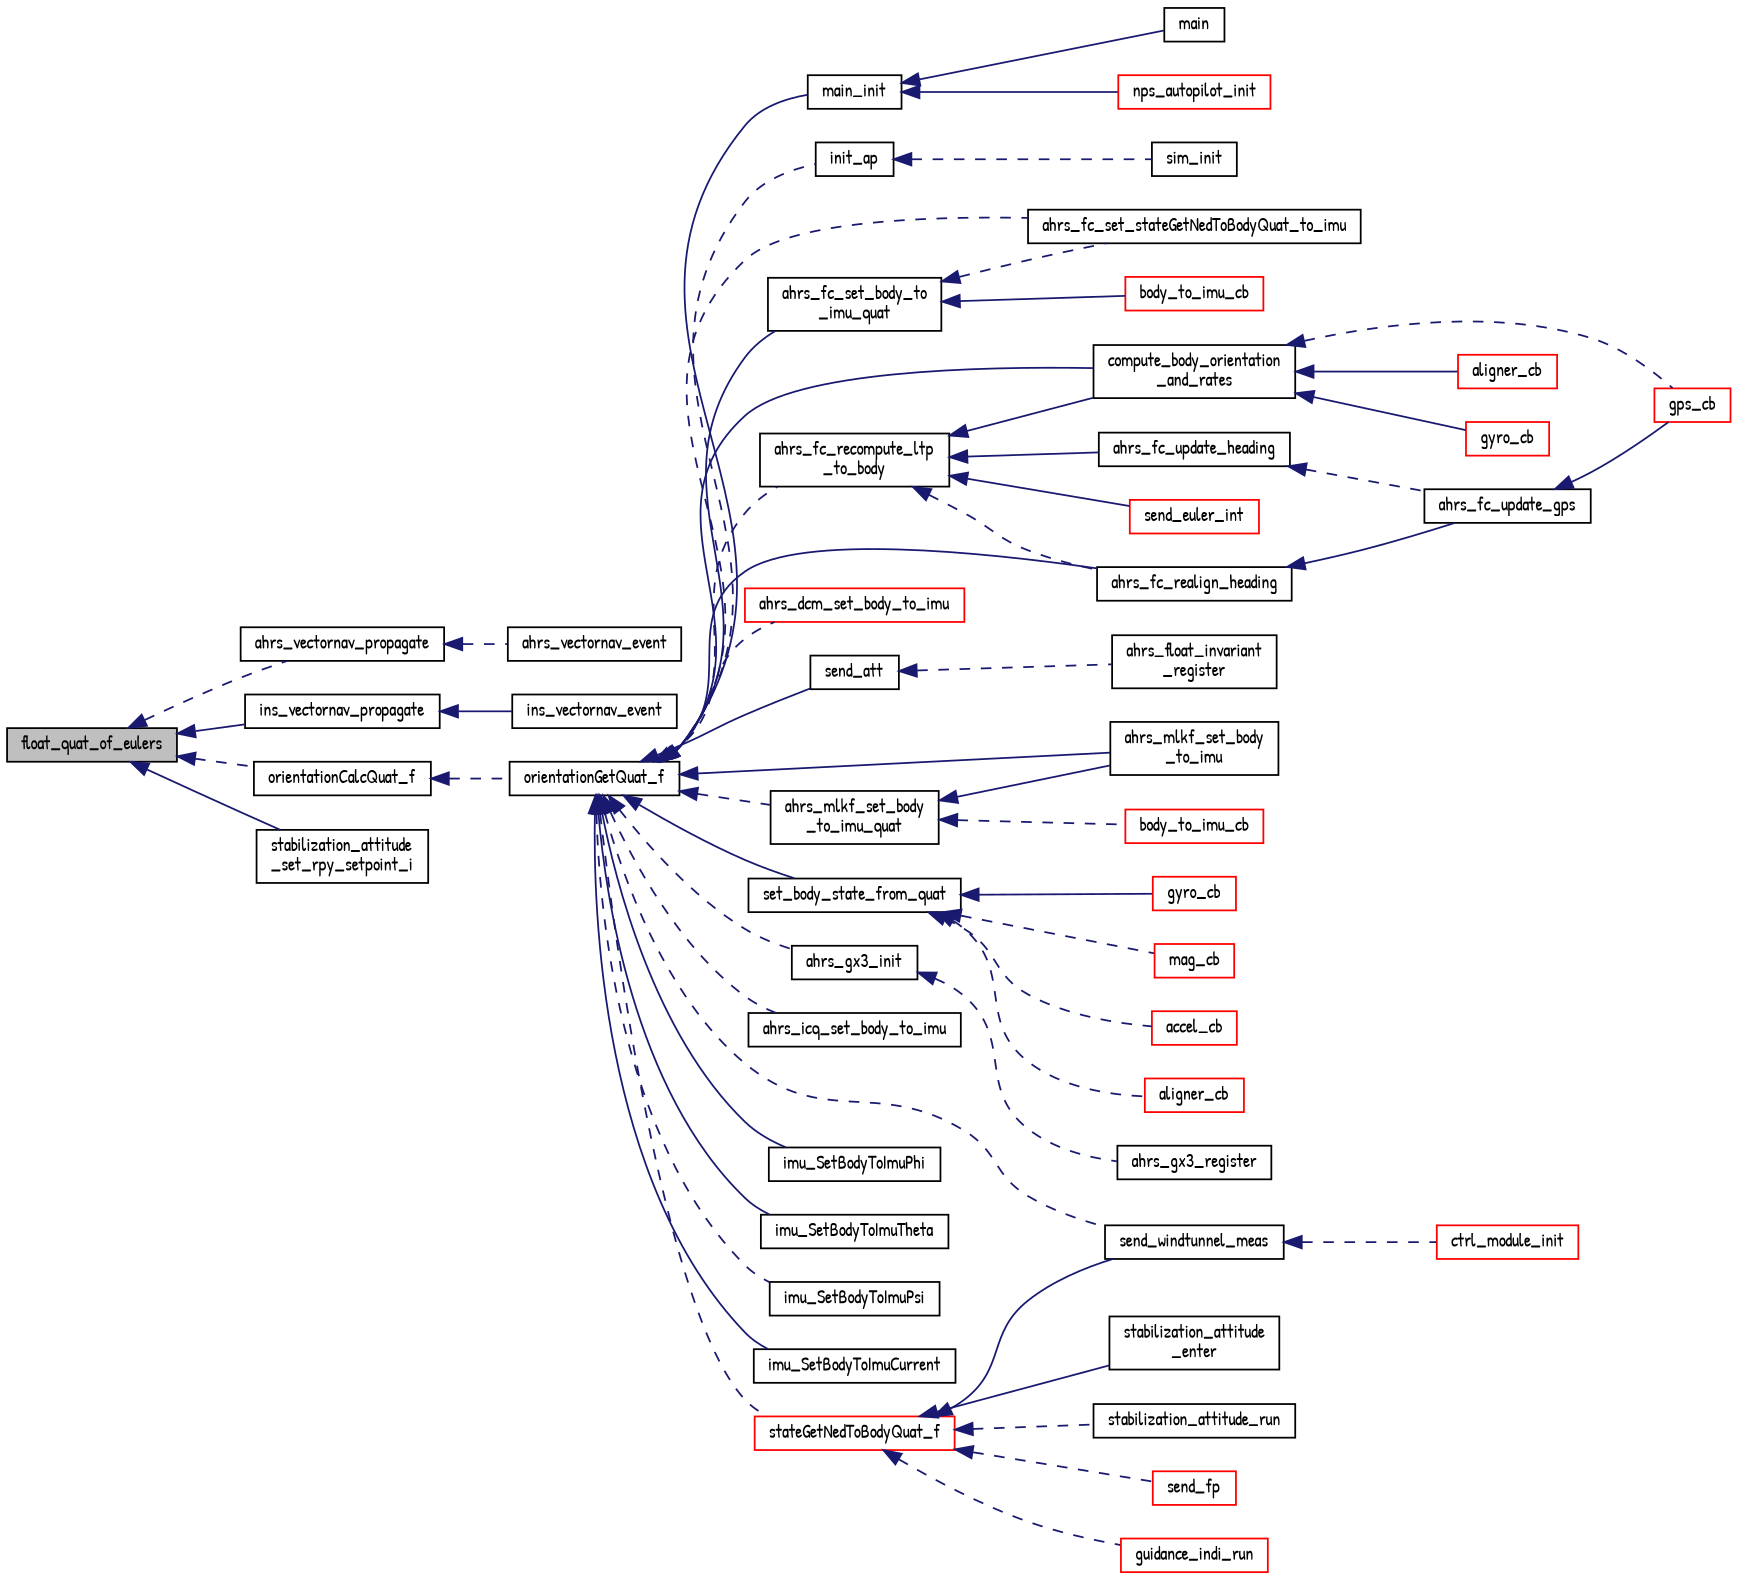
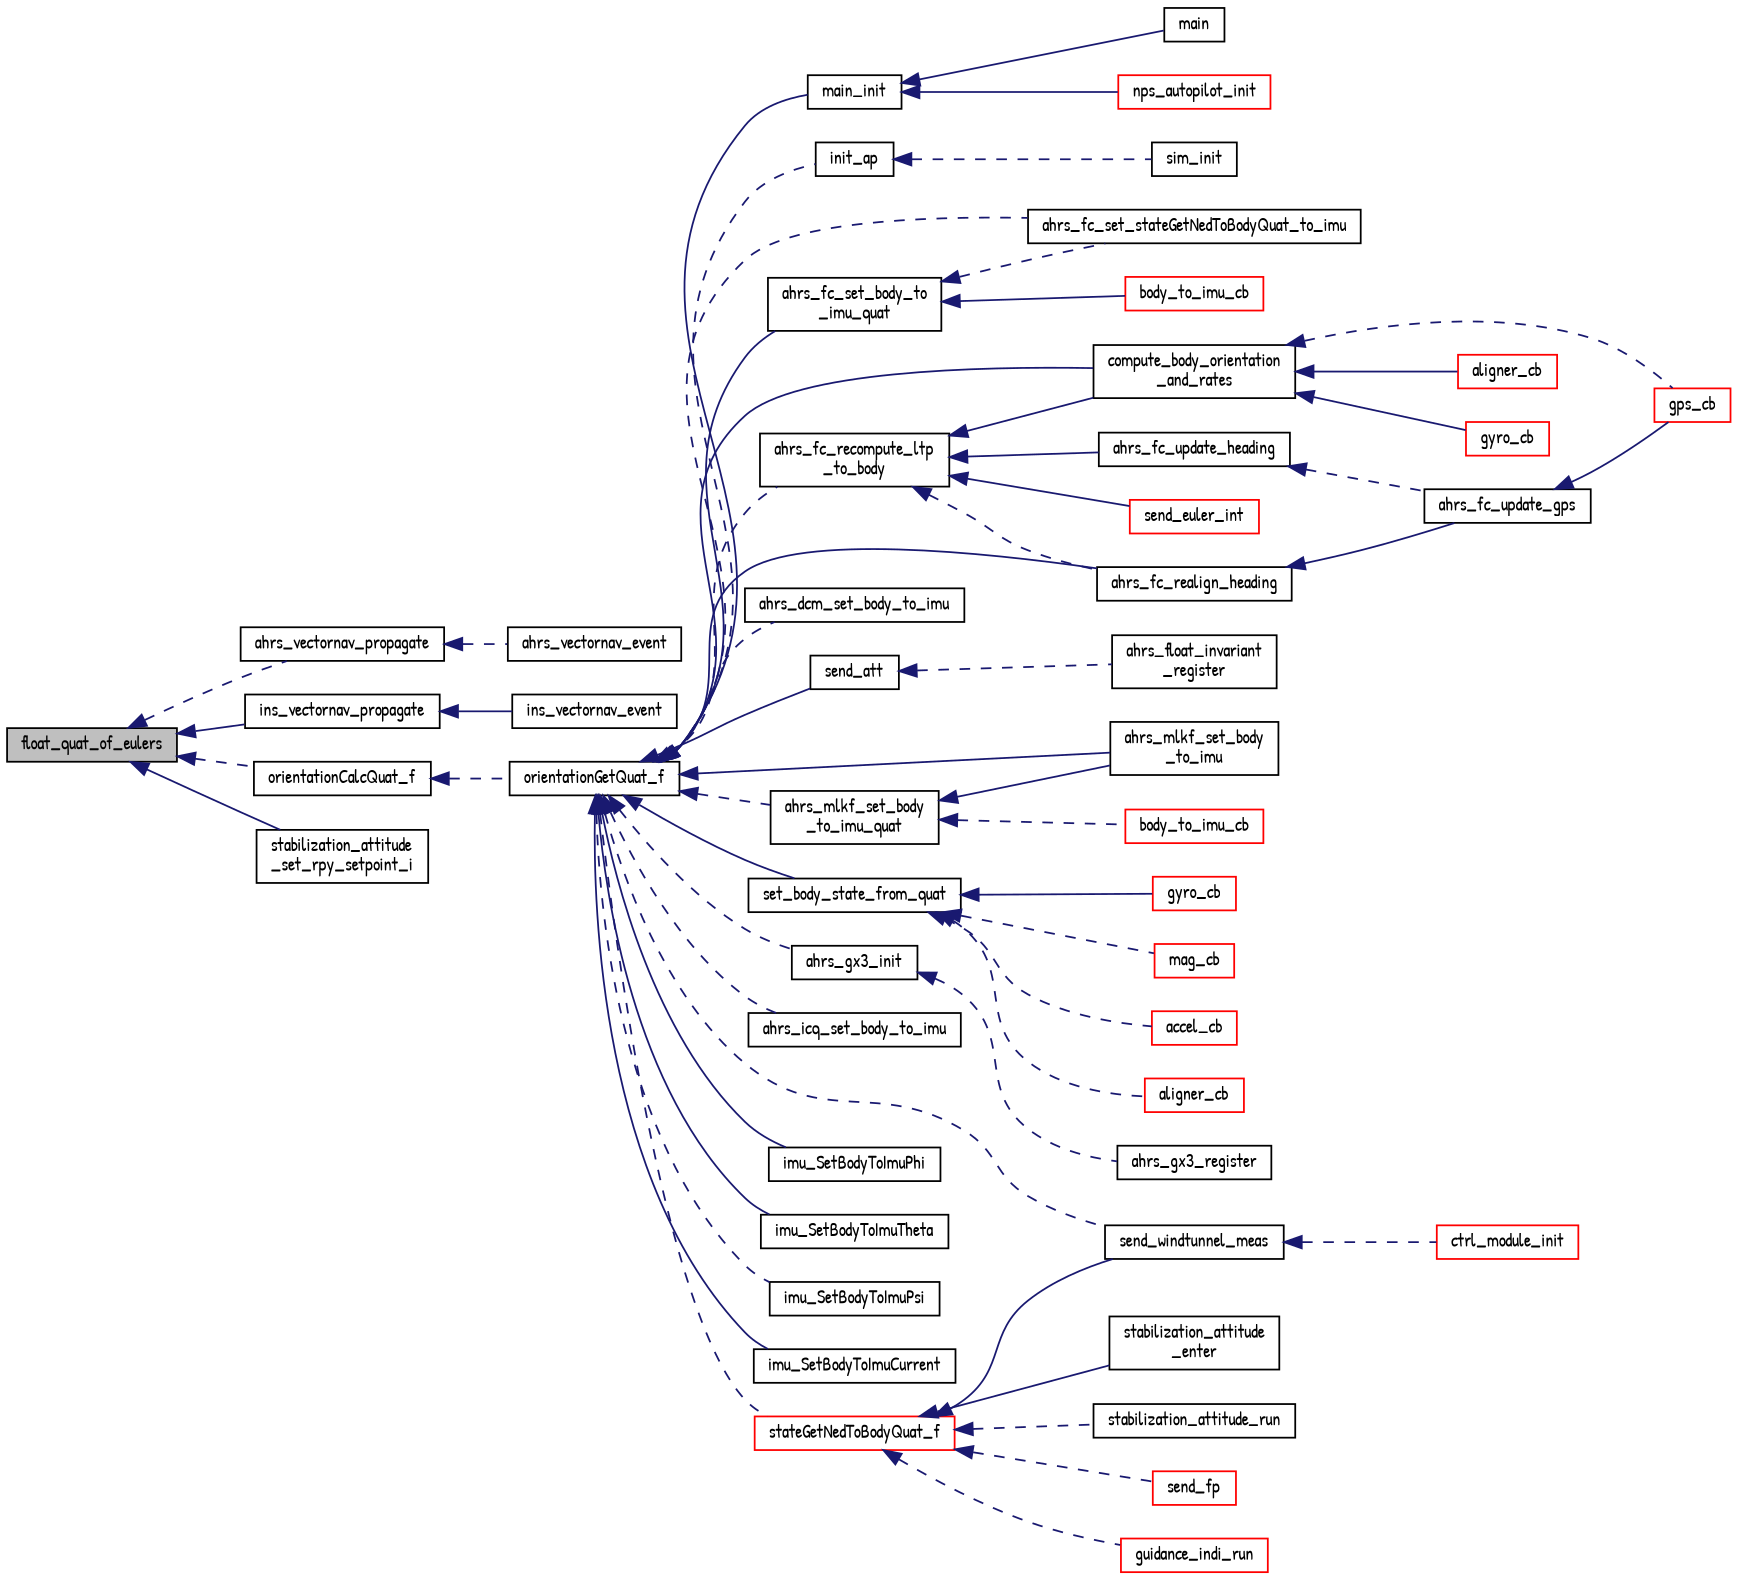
node "ahrs_dcm_set_body_to_imu": color red -> black
